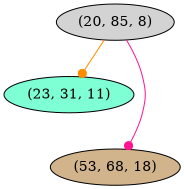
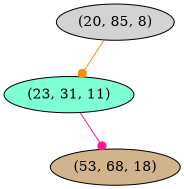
edge "(20, 85, 8)" -> "(53, 68, 18)": now "(23, 31, 11)" -> "(53, 68, 18)"
